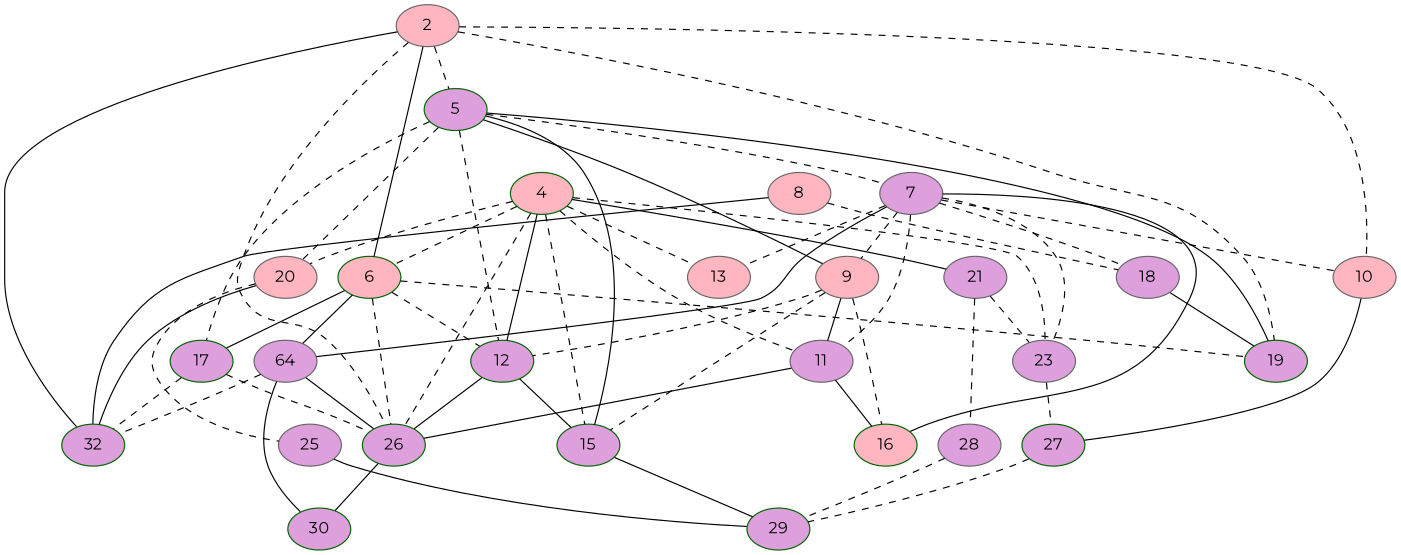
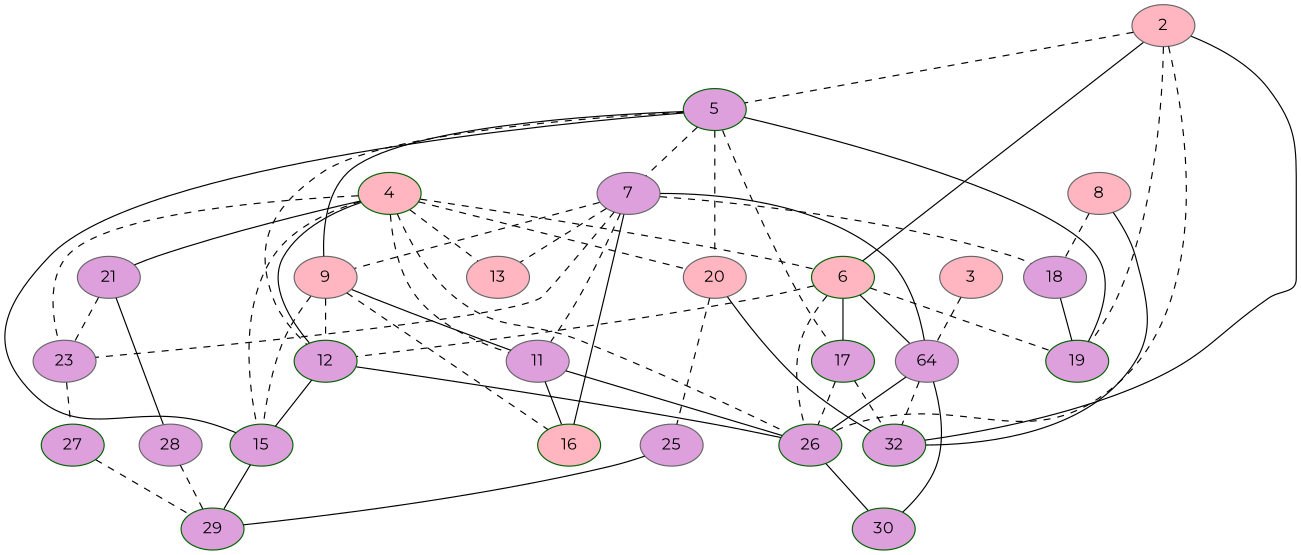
node "3": added
node "10": removed
edge "21" -- "28": style dashed -> solid
